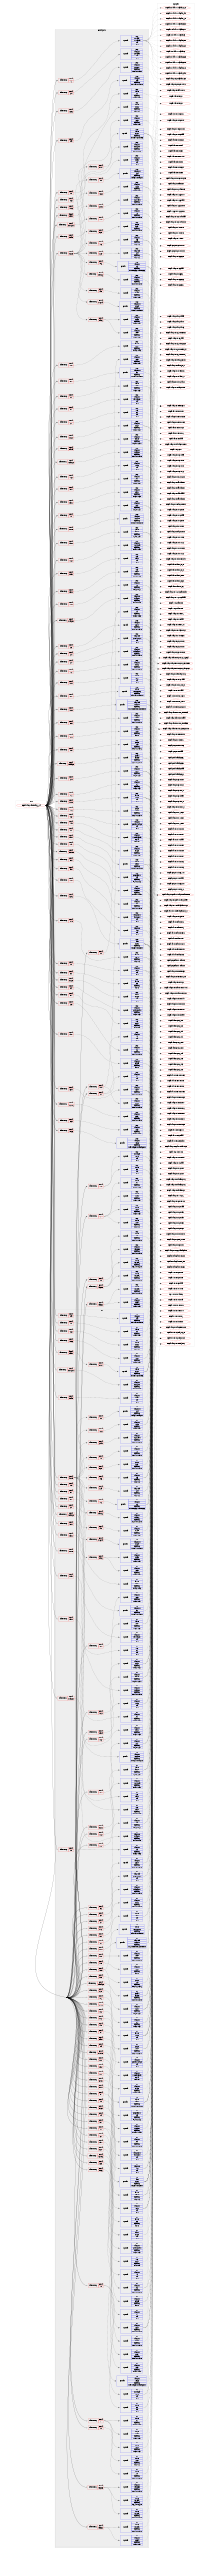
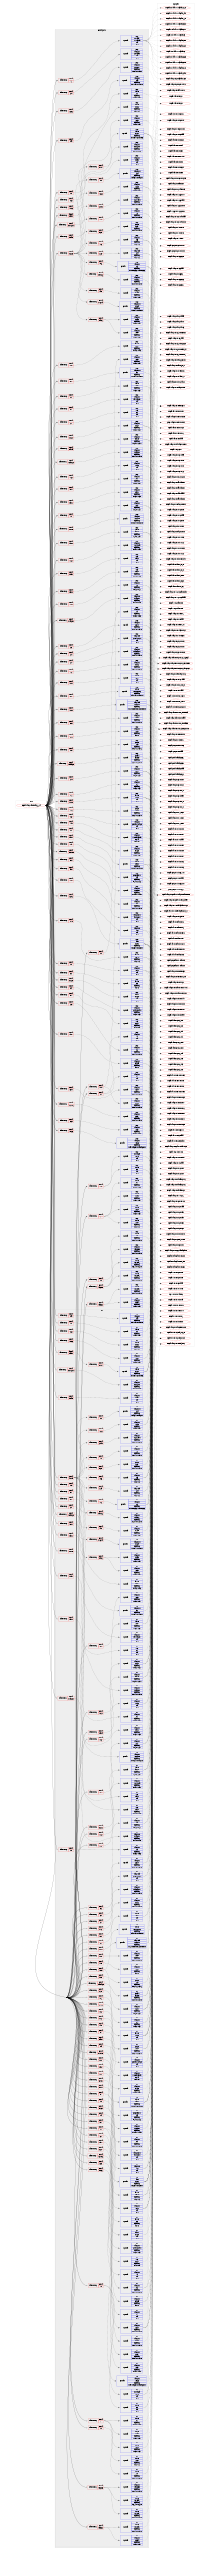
node "portage://media-sound/gsm-1.0.13-r1": label "portage://media-sound/gsm-1.0.13-r1" -> "ladspa://media-sound/gsm-1.0.13-r1"
node "portage://media-libs/sound1d-1.4.0": label "portage://media-libs/sound1d-1.4.0" -> "portage://media-libs/dav1d-1.4.0"
node "portage://app-arch/xz-utils-5.4.2": label "portage://app-arch/xz-utils-5.4.2" -> "ladspa://app-arch/xz-utils-5.4.2"
